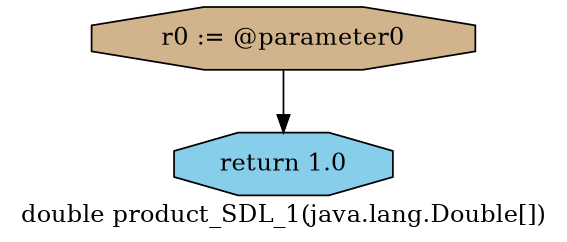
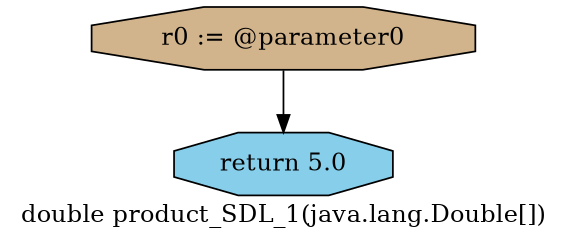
node "return 1.0": label "return 1.0" -> "return 5.0"
